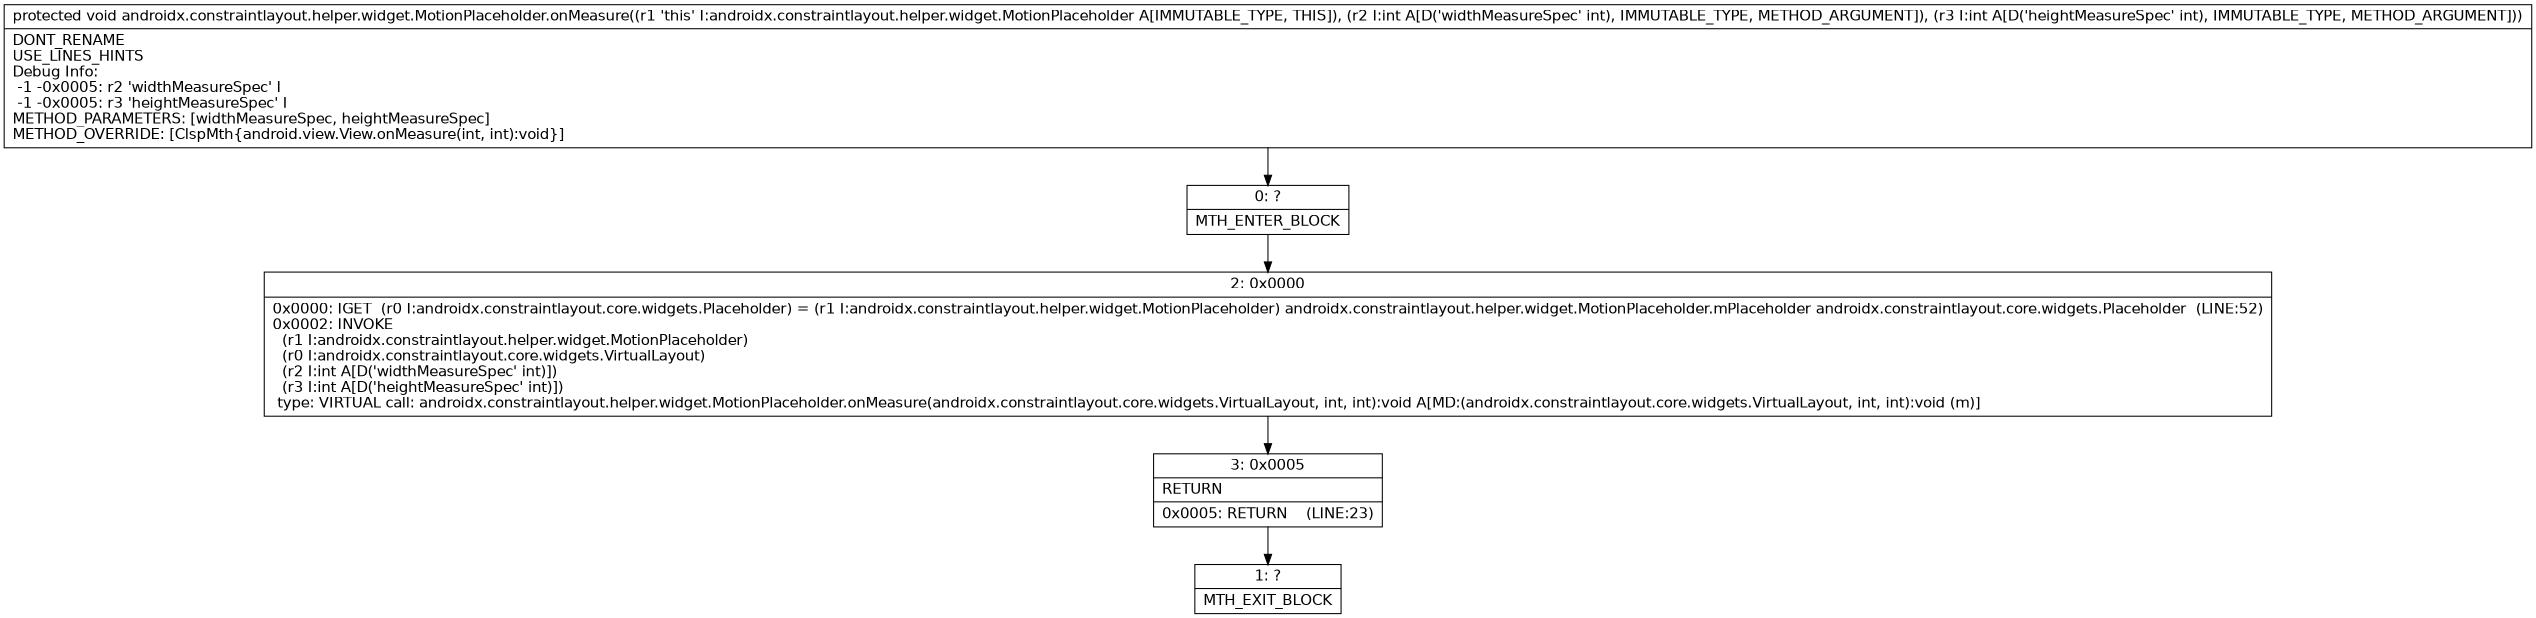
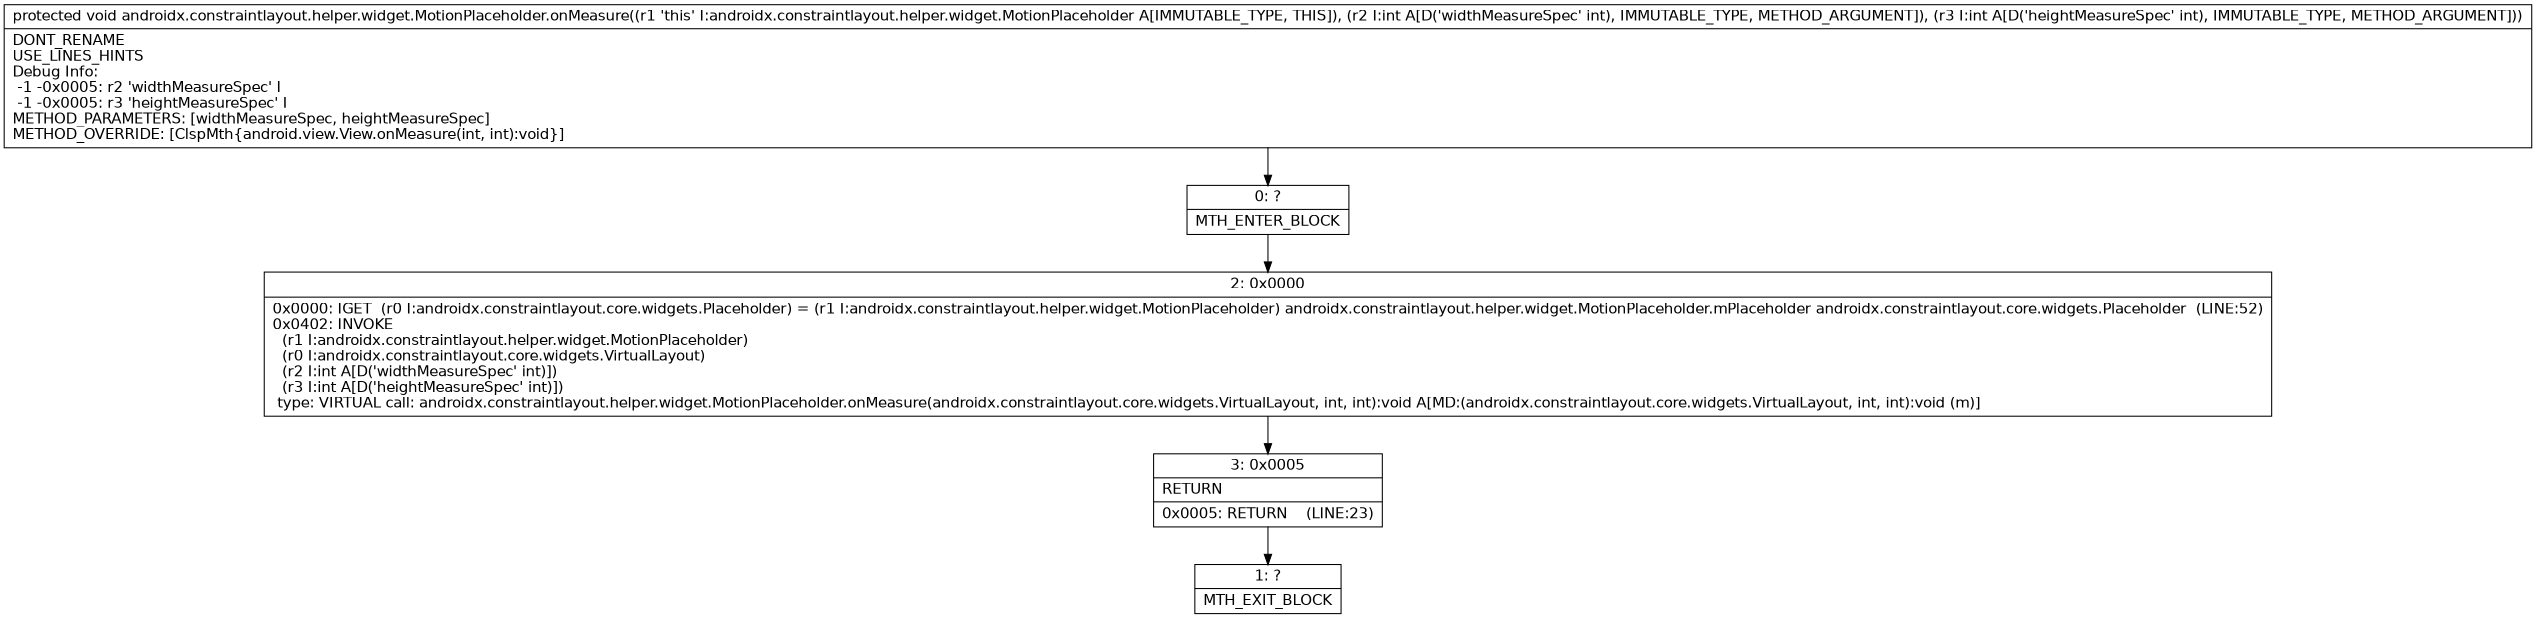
node "2: 0x0000": text "0x0002: INVOKE" -> "0x0402: INVOKE"
